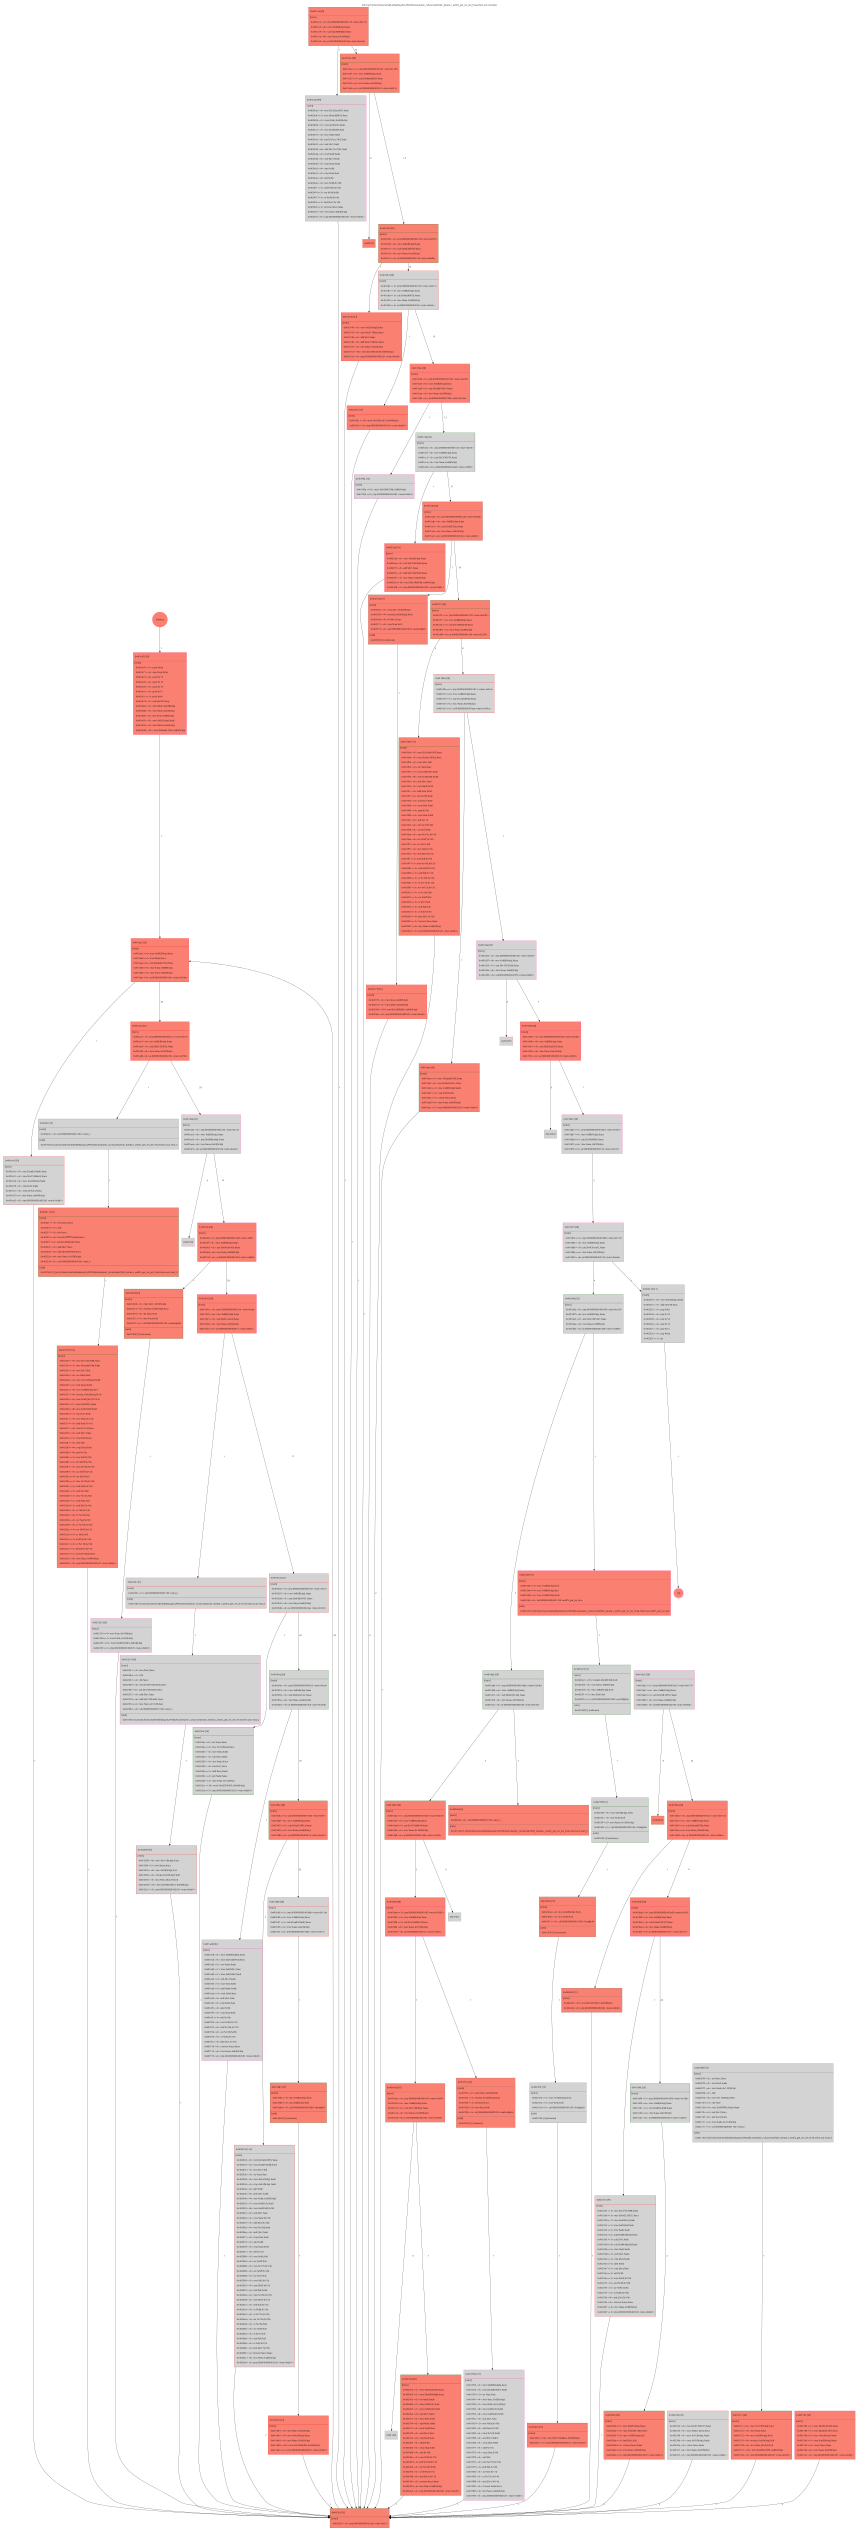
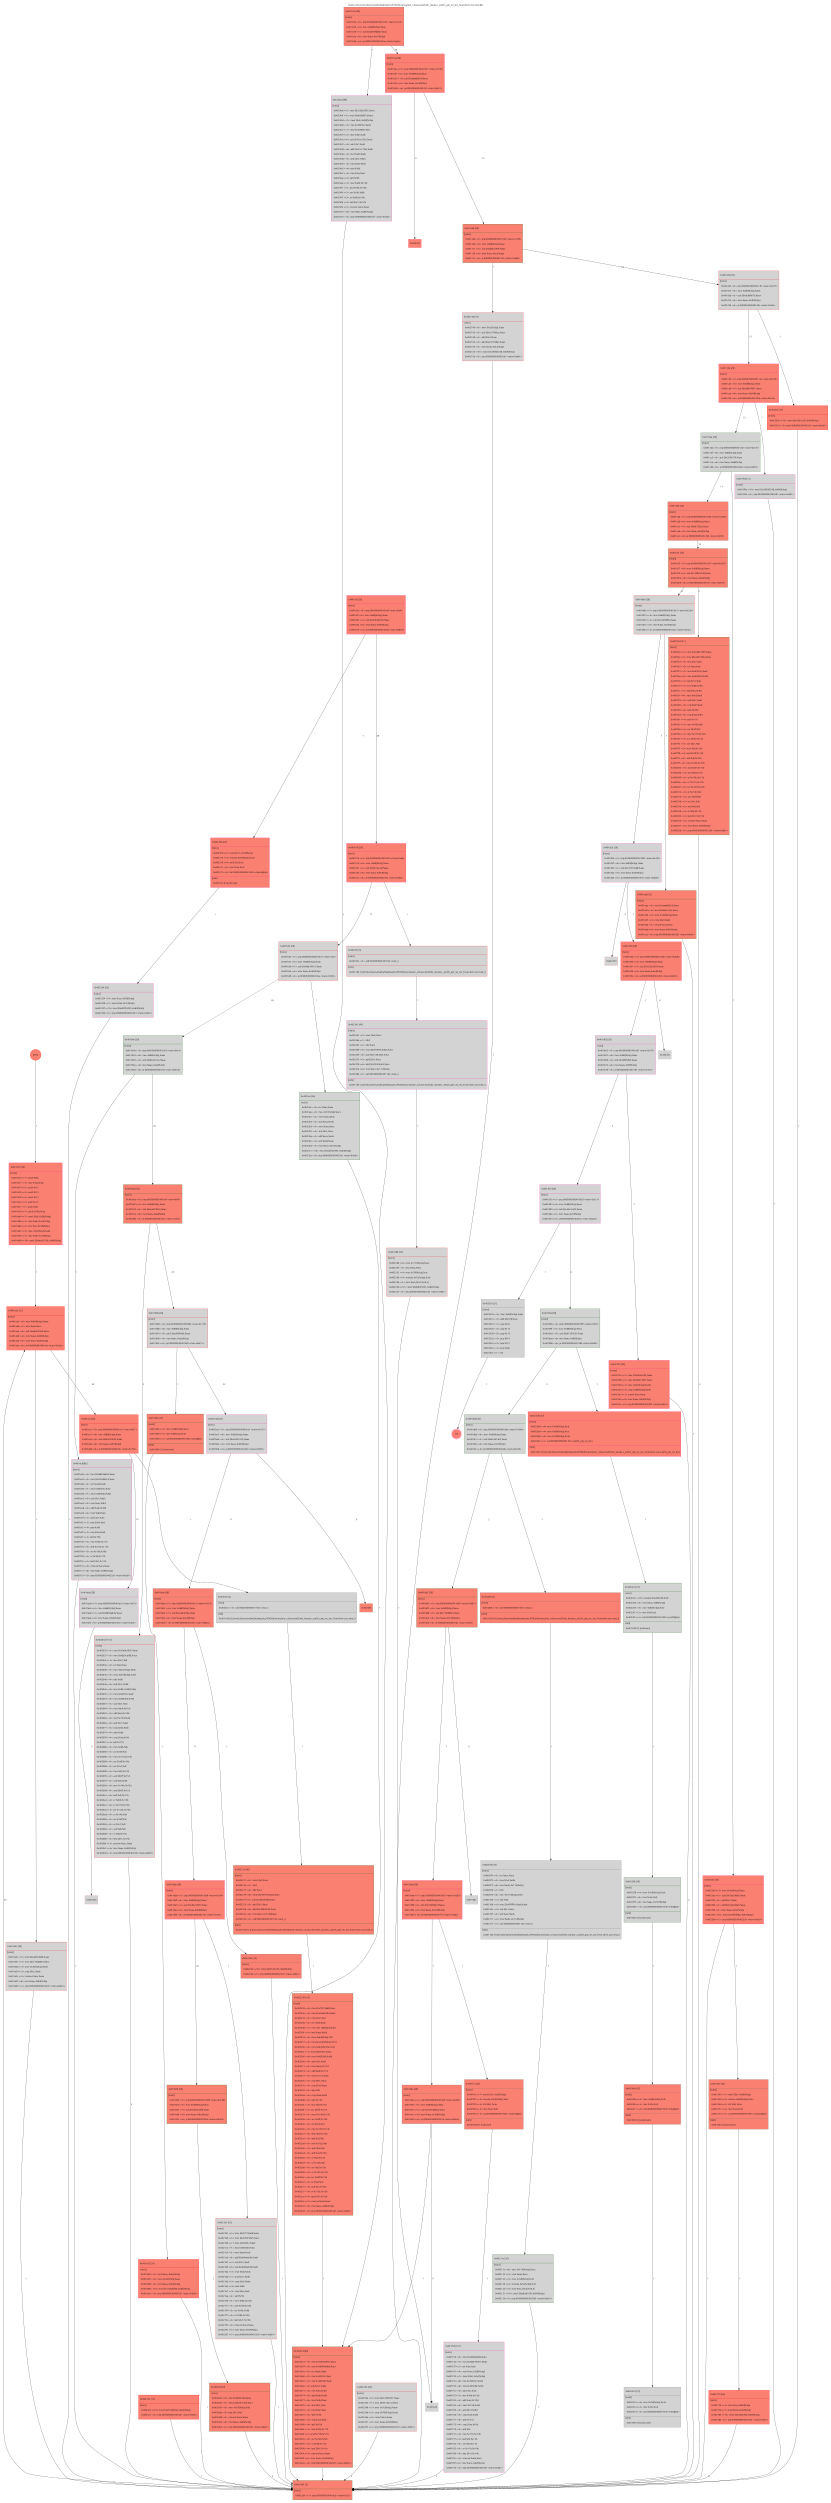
node "0x401c4a [28]": color darkgreen -> deeppink
node "0x402140 [34]": fillcolor salmon -> lightgrey
edge "0x401cd6 [28]" -> "0x402162 [23]": now "0x4022eb [34]" -> "0x402162 [23]"
node "Desktop": label "Desktop" -> "Entry"
edge "0x401ade [28]" -> "0x401afa [28]": removed, label "29"
edge "0x401d62 [28]" -> "0x402193 [30]": added, label "2"
node "0x40230d [23]": color darkgreen -> deeppink
edge "0x4024aa [98]" -> "0x4025d1 [5]": now "0x4024aa [98]" -> "0x402454 [86]"
edge "0x401b86 [28]" -> "0x401ba2 [28]": added, label "22"
edge "0x4020eb [5]" -> "0x4020f0 [44]": added, label "1"
node "0x401bf6 [28]": fillcolor lightgrey -> salmon
edge "0x402239 [163]" -> "0x4025d1 [5]": now "0x402239 [163]" -> "0x402454 [86]"
edge "0x402389 [35]" -> "0x4025d1 [5]": now "0x402389 [35]" -> "0x401e26"
edge "0x402416 [12]" -> "0x402422 [15]": removed, label "1"
node "0x40211c [36]": fillcolor salmon -> lightgrey
